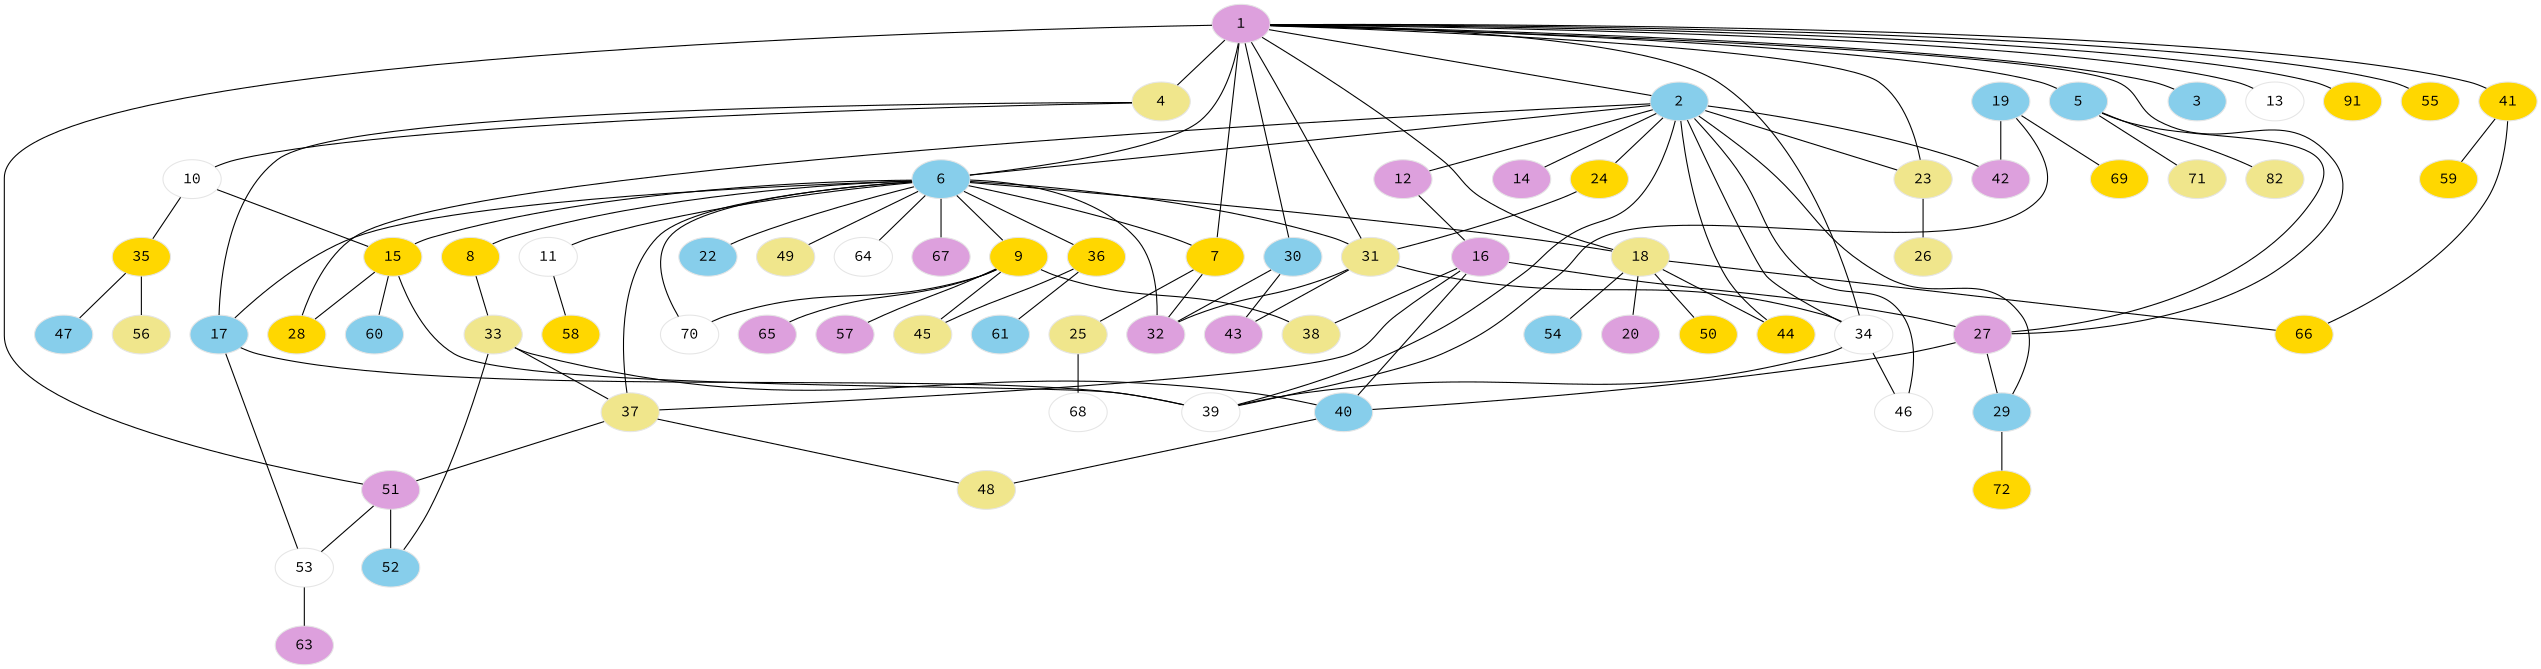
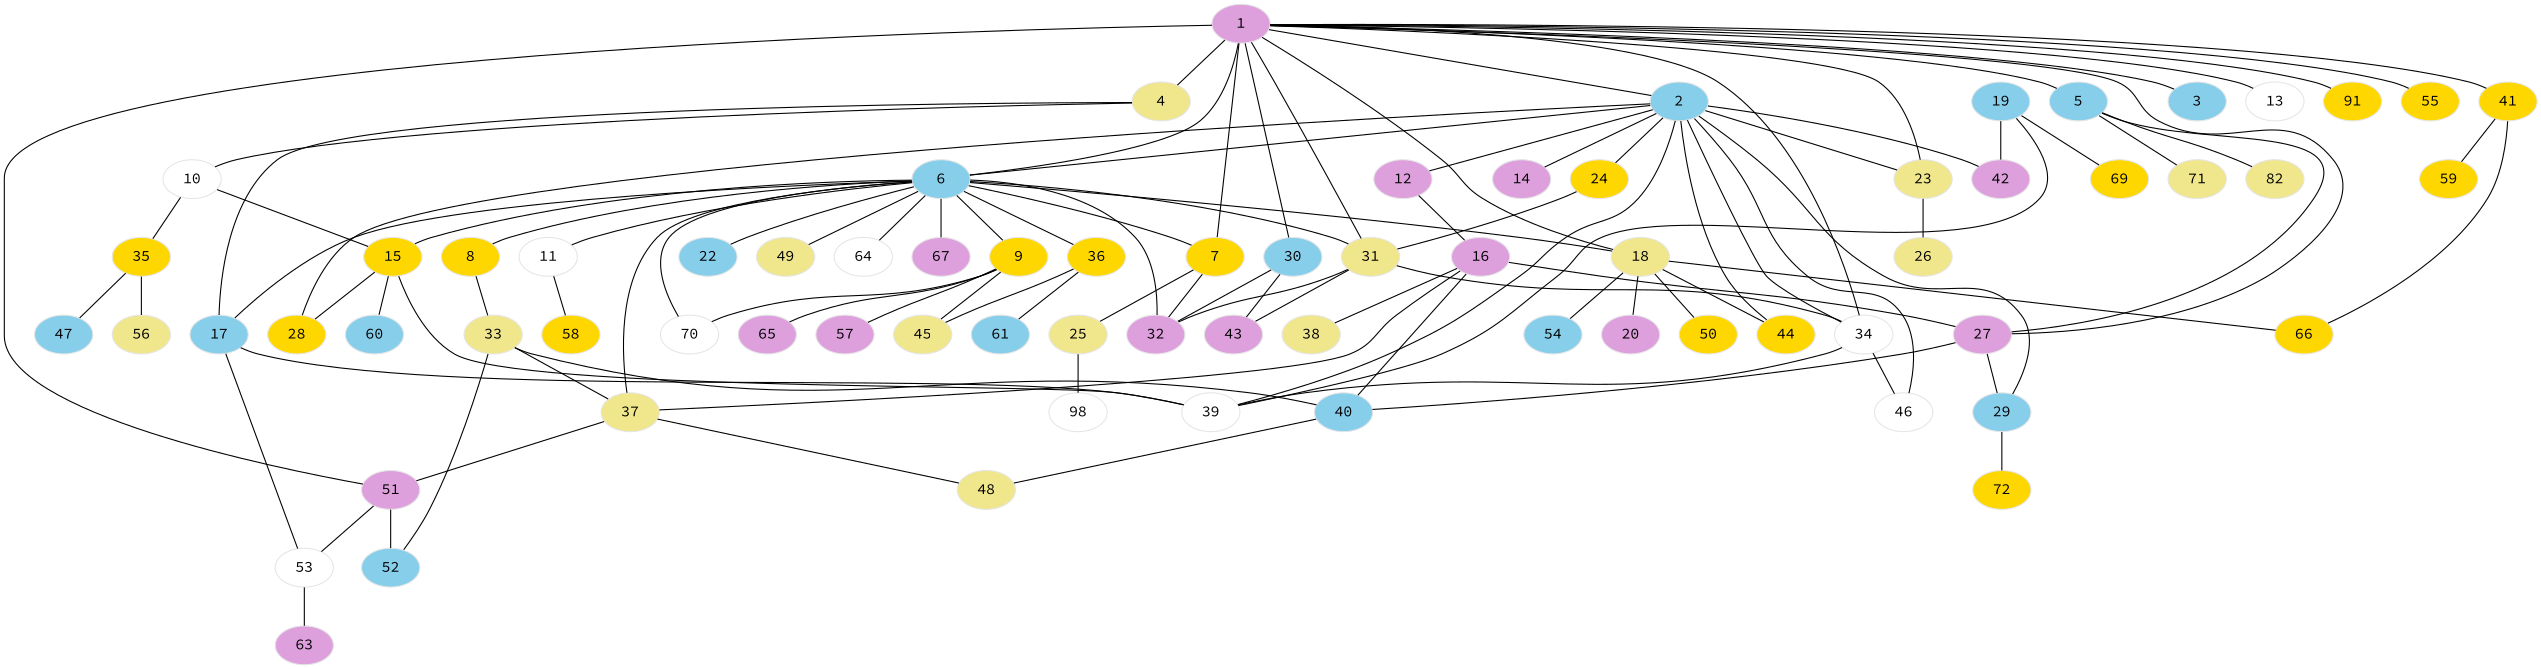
edge "9" -- "38": removed
node "68": label "68" -> "98"
